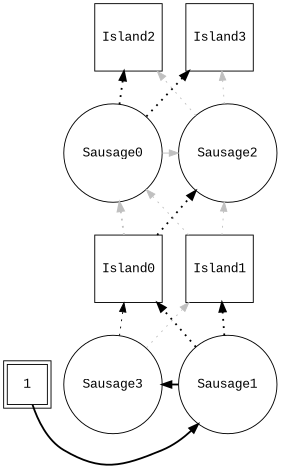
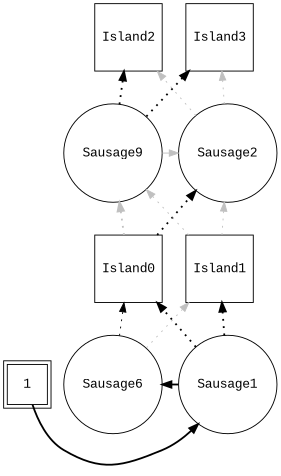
node "Sausage0": label "Sausage0" -> "Sausage9"
node "Sausage3": label "Sausage3" -> "Sausage6"
